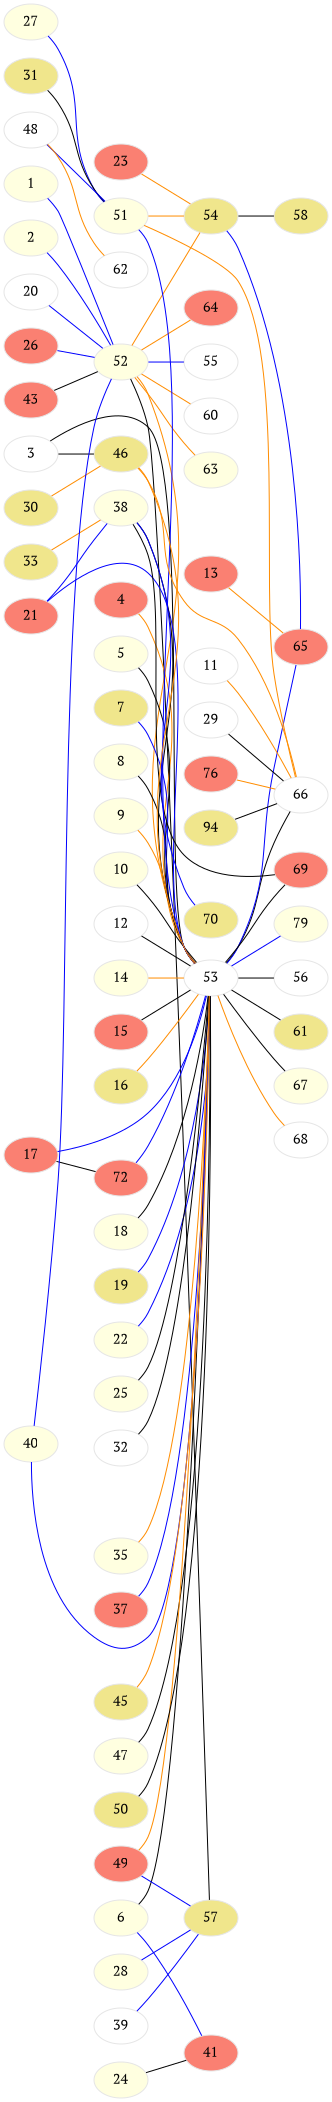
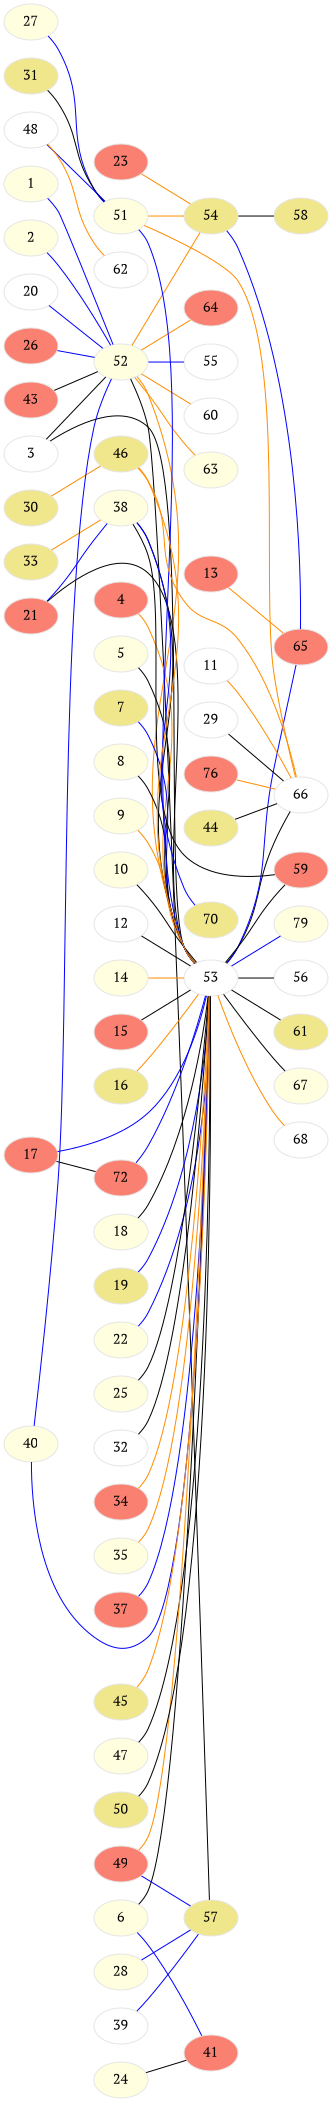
edge "3" -- "46": now "3" -- "52"
edge "21" -- "53": color blue -> black
node "94": label "94" -> "44"
node "69": label "69" -> "59"
node "34": added
